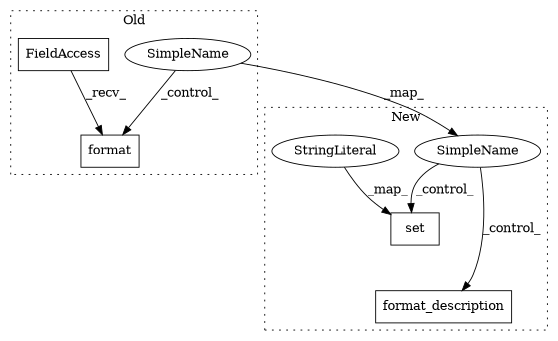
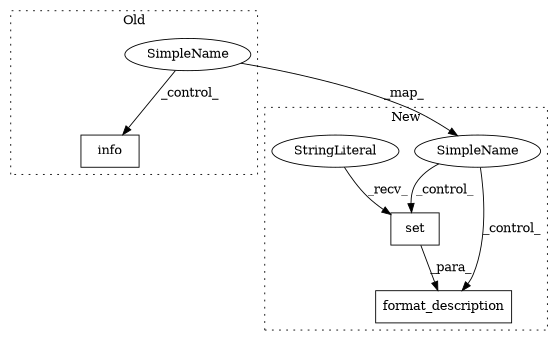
node "FieldAccess": removed
node "format": label "format" -> "info"
edge "StringLiteral" -> "set": label "_map_" -> "_recv_"
edge "set" -> "format_description": added, label "_para_"
